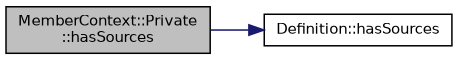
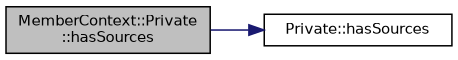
node "Definition::hasSources": label "Definition::hasSources" -> "Private::hasSources"
